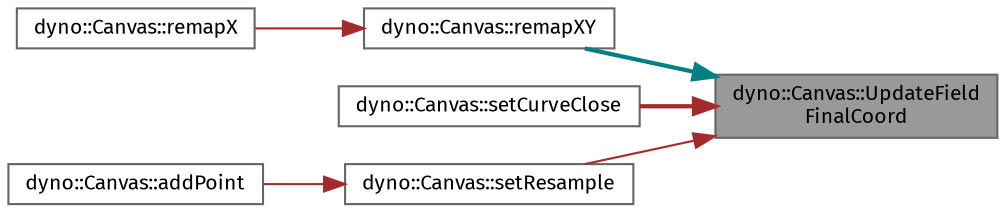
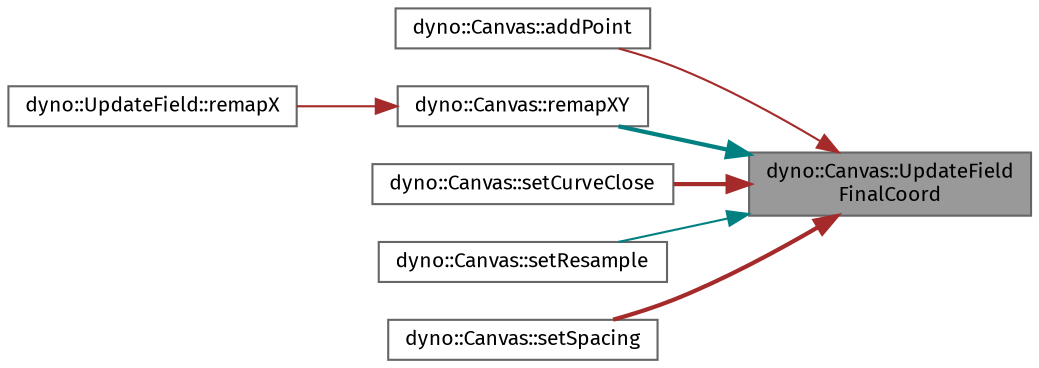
node "dyno::Canvas::remapX": label "dyno::Canvas::remapX" -> "dyno::UpdateField::remapX"
edge "dyno::Canvas::setResample" -> "dyno::Canvas::UpdateField FinalCoord": color brown -> teal
edge "dyno::Canvas::addPoint" -> "dyno::Canvas::setResample": now "dyno::Canvas::addPoint" -> "dyno::Canvas::UpdateField FinalCoord"
node "dyno::Canvas::setSpacing": added
